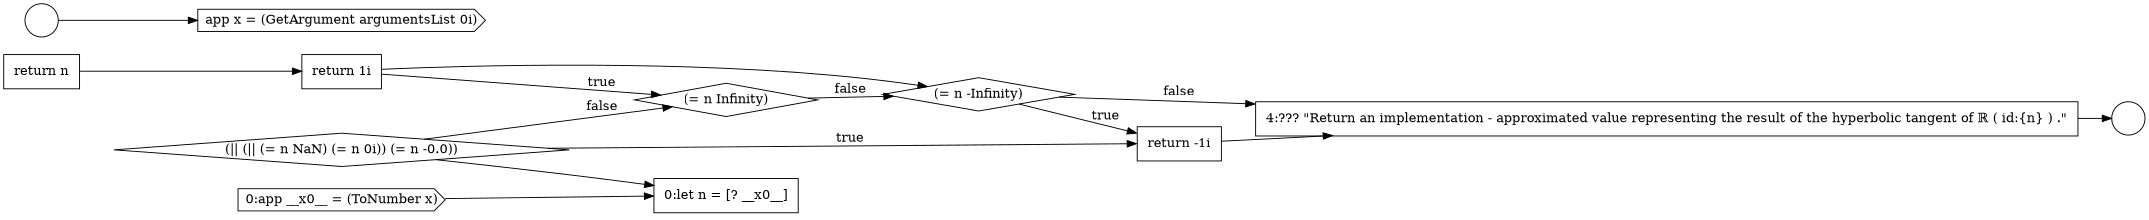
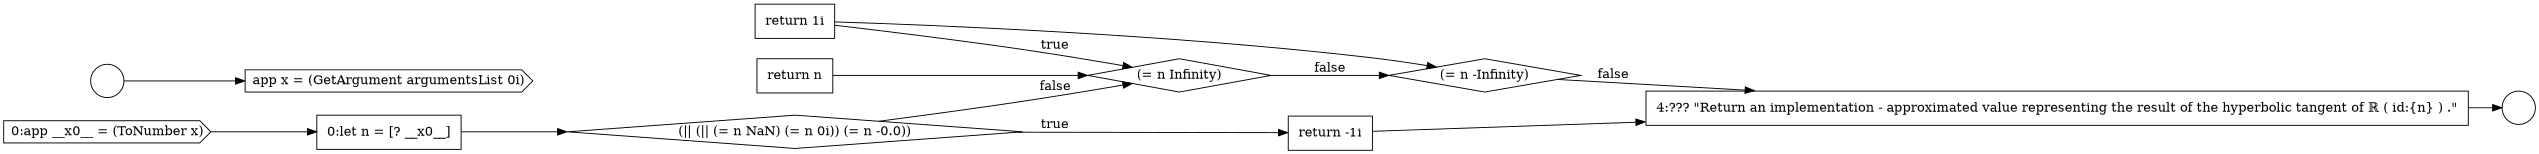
edge "return n" -> "return 1i": now "return n" -> "(= n Infinity)"
edge "(= n -Infinity)" -> "return -1i": removed, label "true"
edge "(|| (|| (= n NaN) (= n 0i)) (= n -0.0))" -> "0:let n = [? __x0__]": reversed
